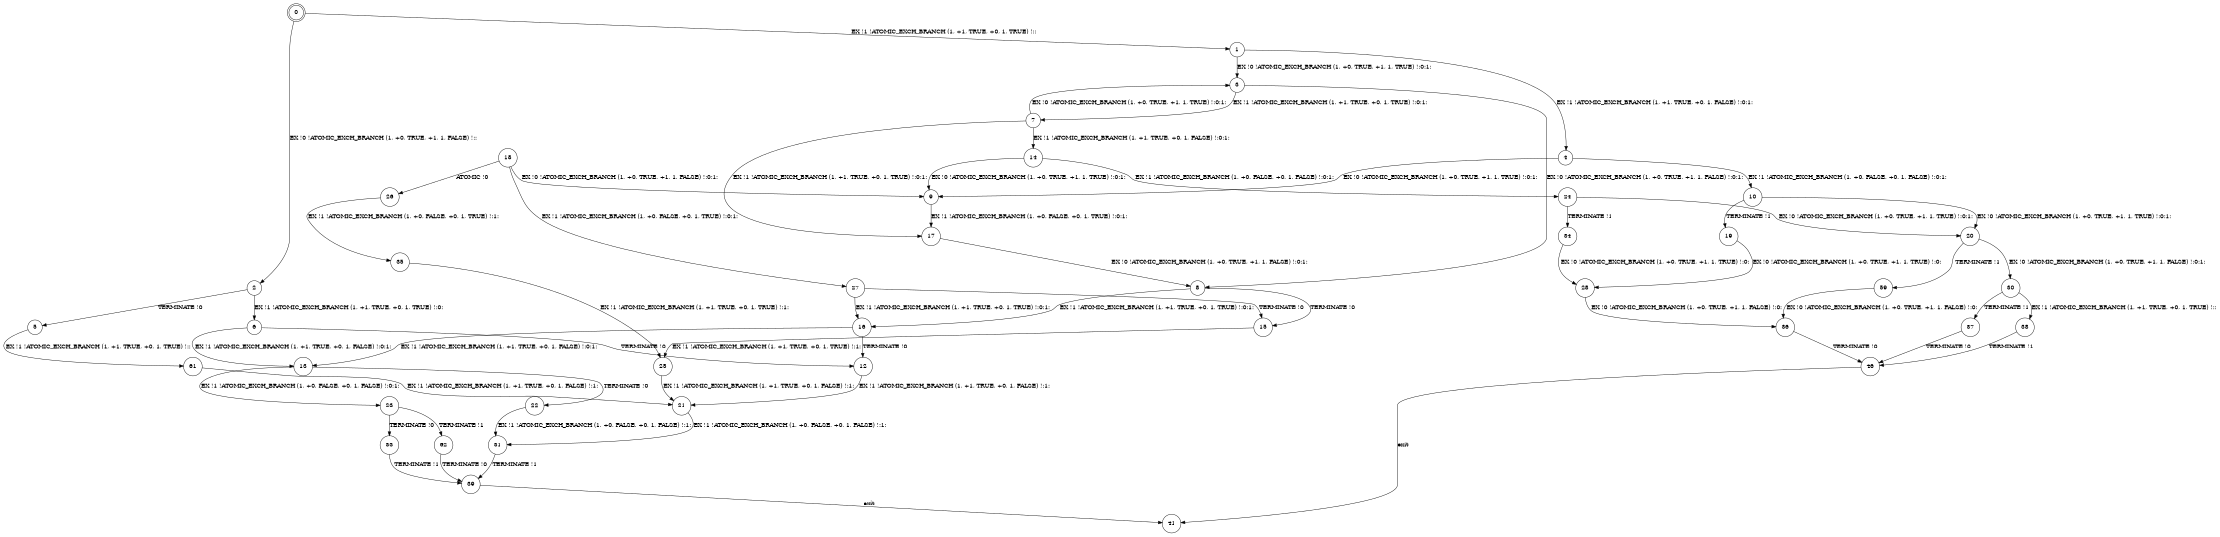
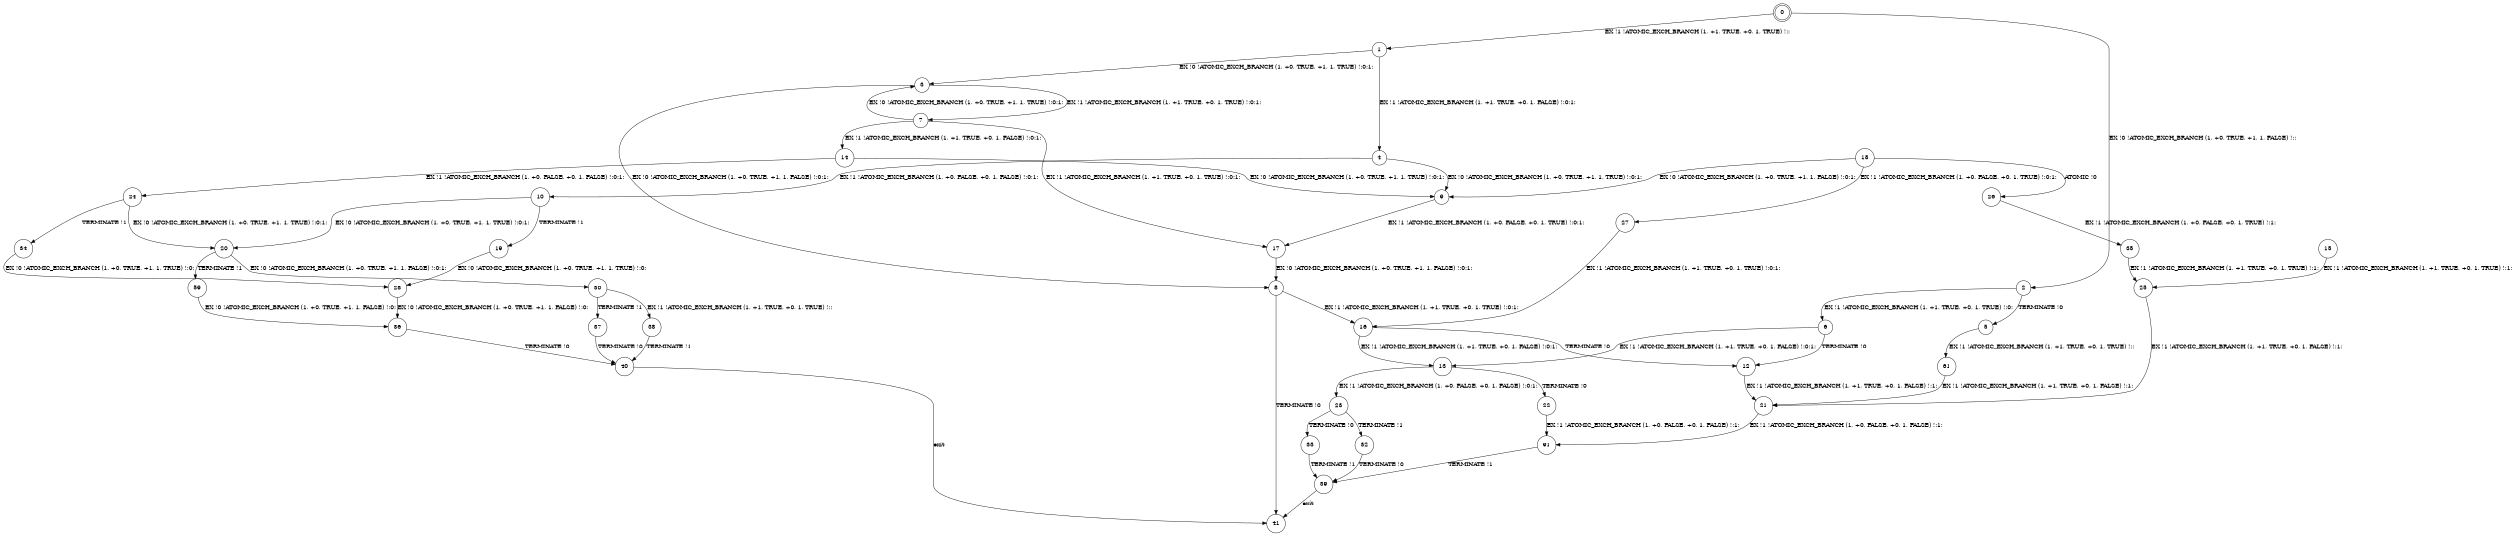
edge "8" -> "15": now "8" -> "41"
edge "27" -> "15": removed, label "TERMINATE !0"
node "46": label "46" -> "40"
node "62": label "62" -> "32"
node "31": label "31" -> "91"
